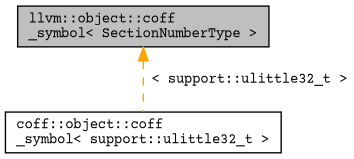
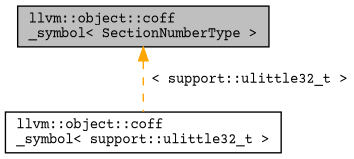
node "coff::object::coff _symbol< support::ulittle32_t >": label "coff::object::coff _symbol< support::ulittle32_t >" -> "llvm::object::coff _symbol< support::ulittle32_t >"
